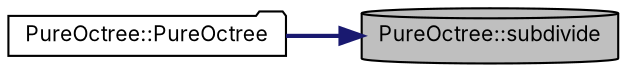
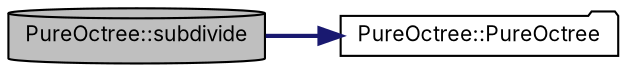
edge "PureOctree::PureOctree" -> "PureOctree::subdivide": reversed
